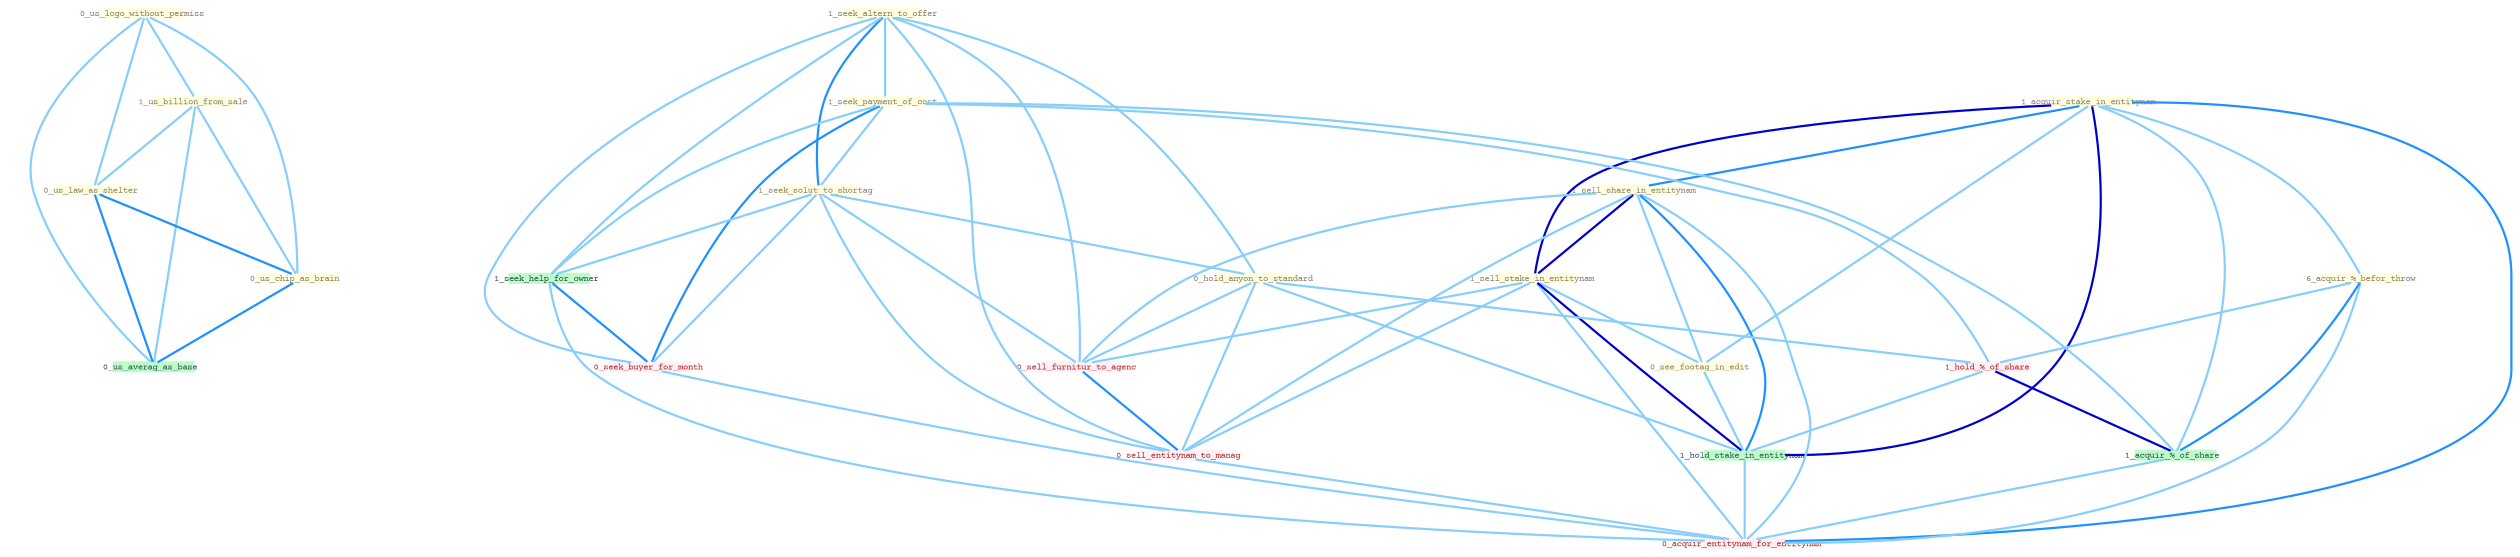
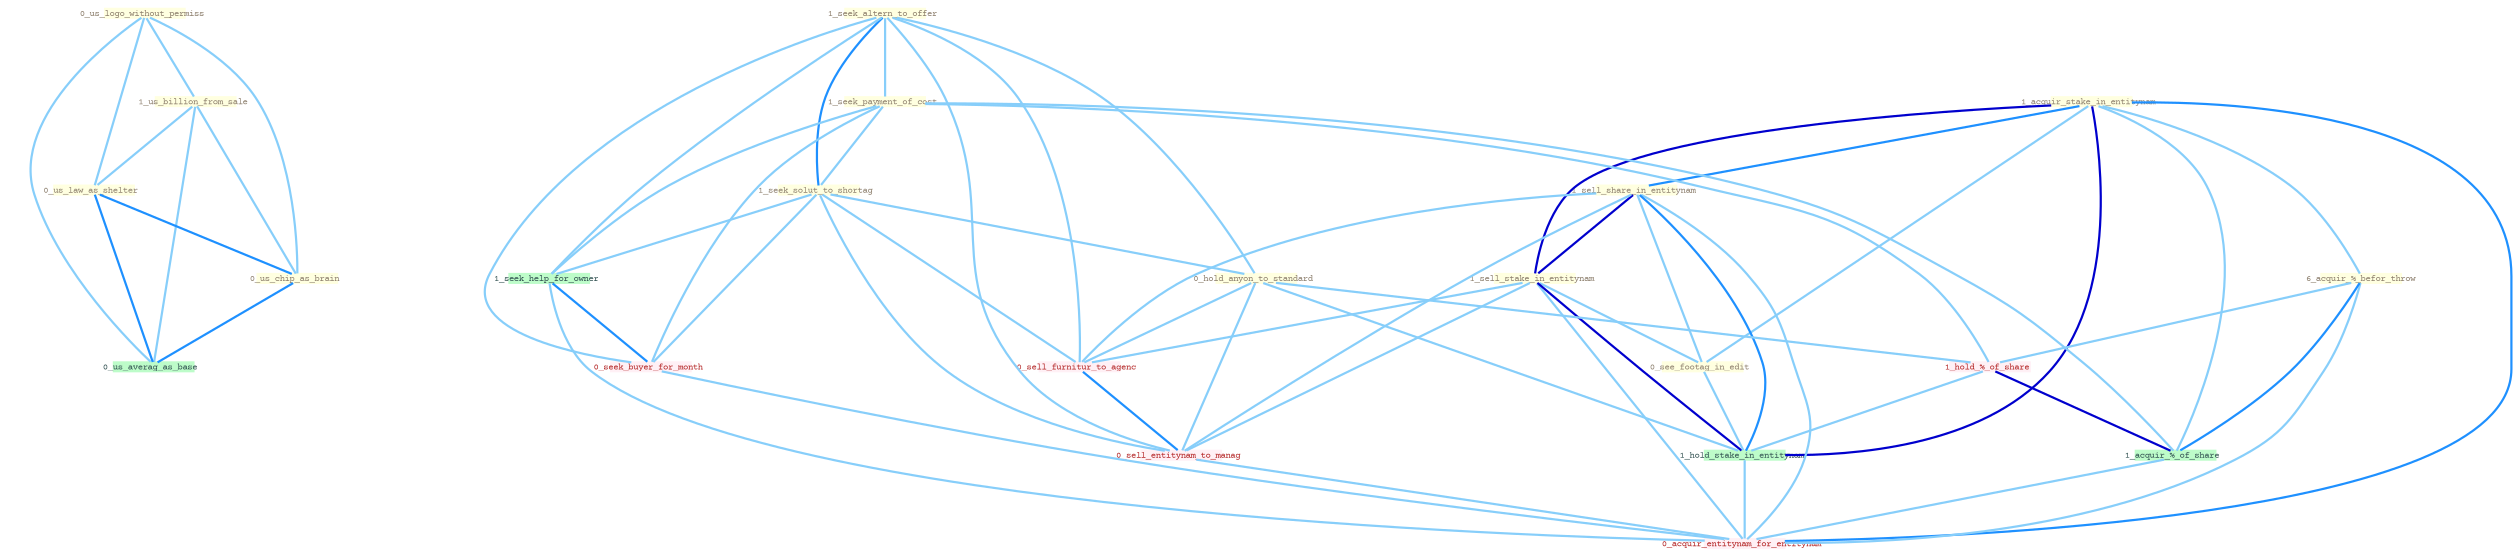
edge "1_seek_payment_of_cost" -- "0_seek_buyer_for_month": color #1e90ff -> #87cefa
